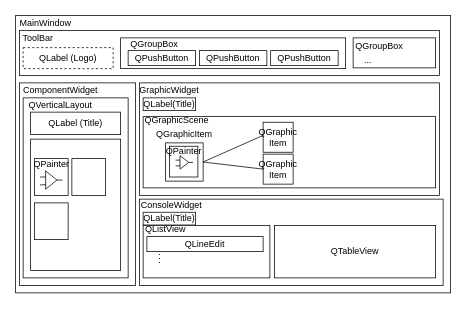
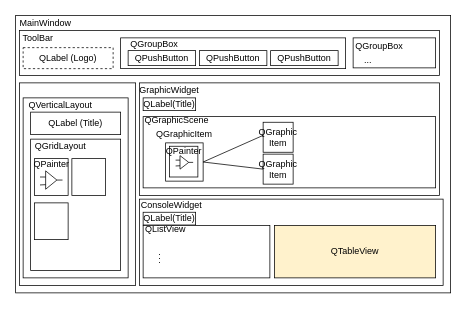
node "ComponentWidget": removed
node "QGridLayout": added
node "QLineEdit": removed
node "QTableView": fillcolor #ffffff -> #fff2cc
